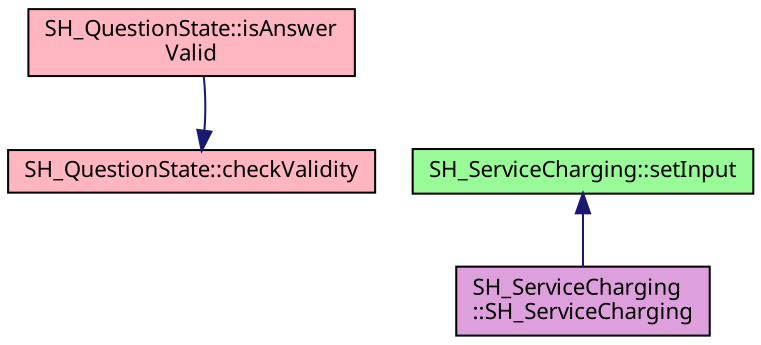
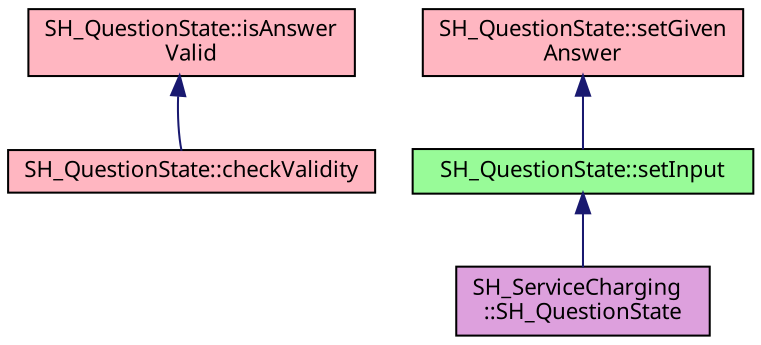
node "SH_QuestionState::setGiven Answer": added
edge "SH_QuestionState::isAnswer Valid" -> "SH_QuestionState::checkValidity": reversed
node "SH_ServiceCharging::setInput": label "SH_ServiceCharging::setInput" -> "SH_QuestionState::setInput"
node "SH_ServiceCharging ::SH_ServiceCharging": label "SH_ServiceCharging ::SH_ServiceCharging" -> "SH_ServiceCharging ::SH_QuestionState"
